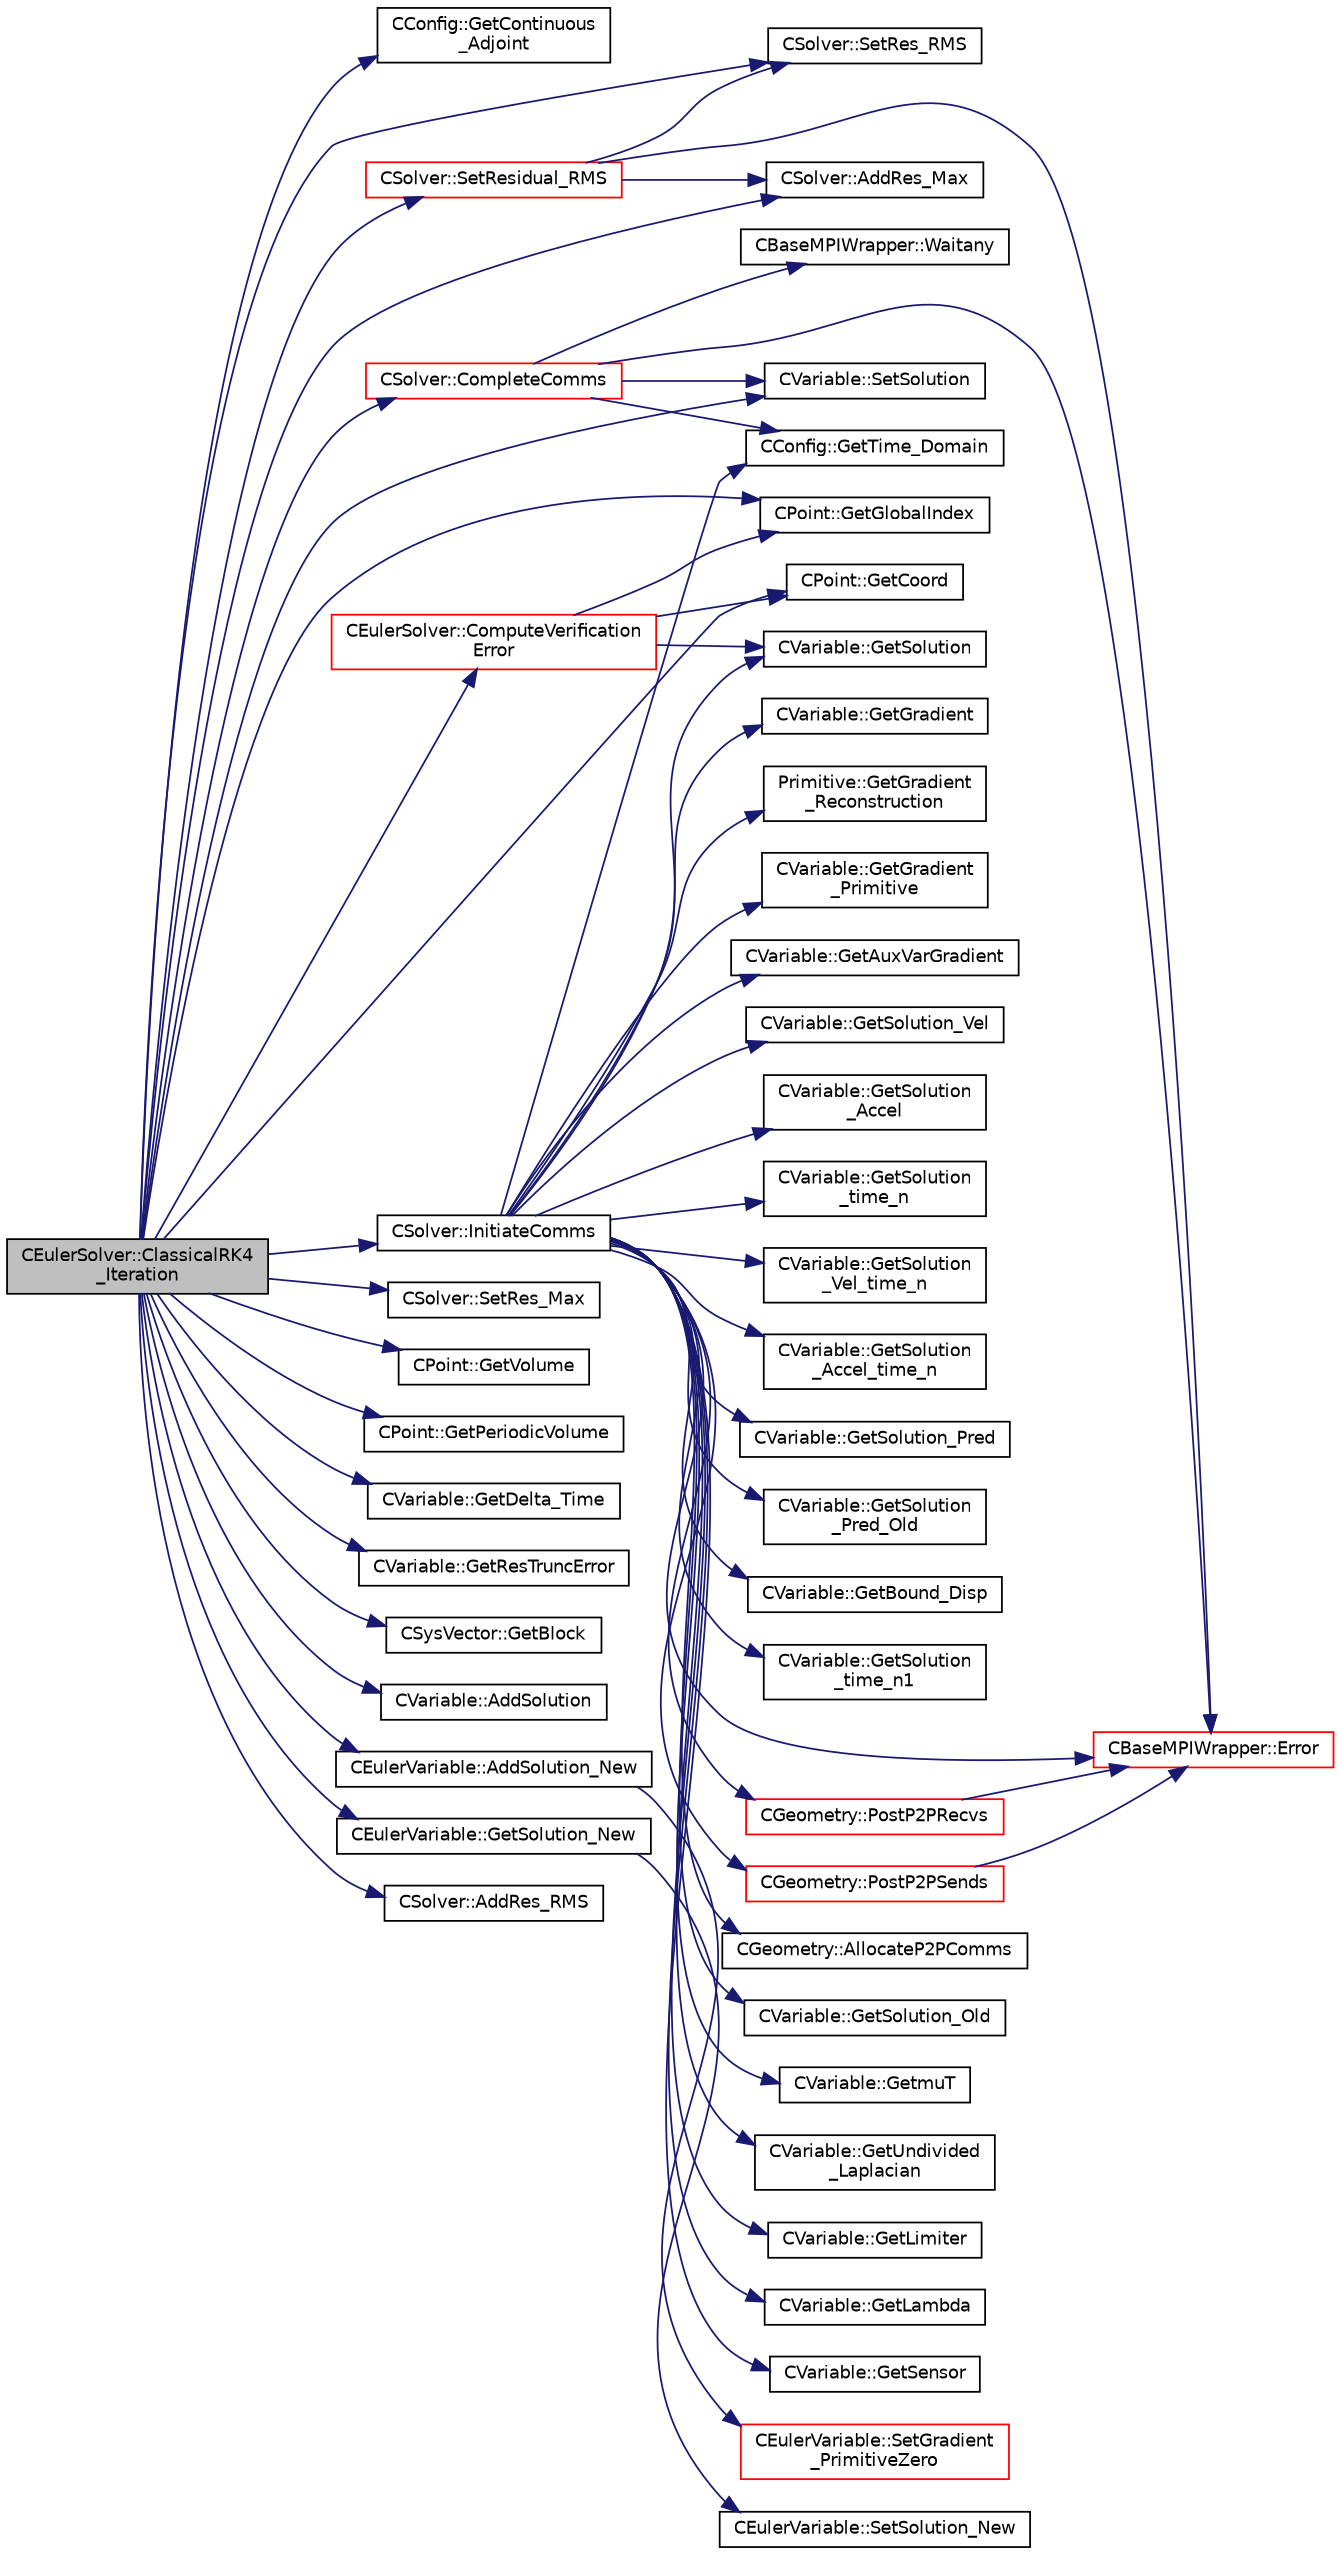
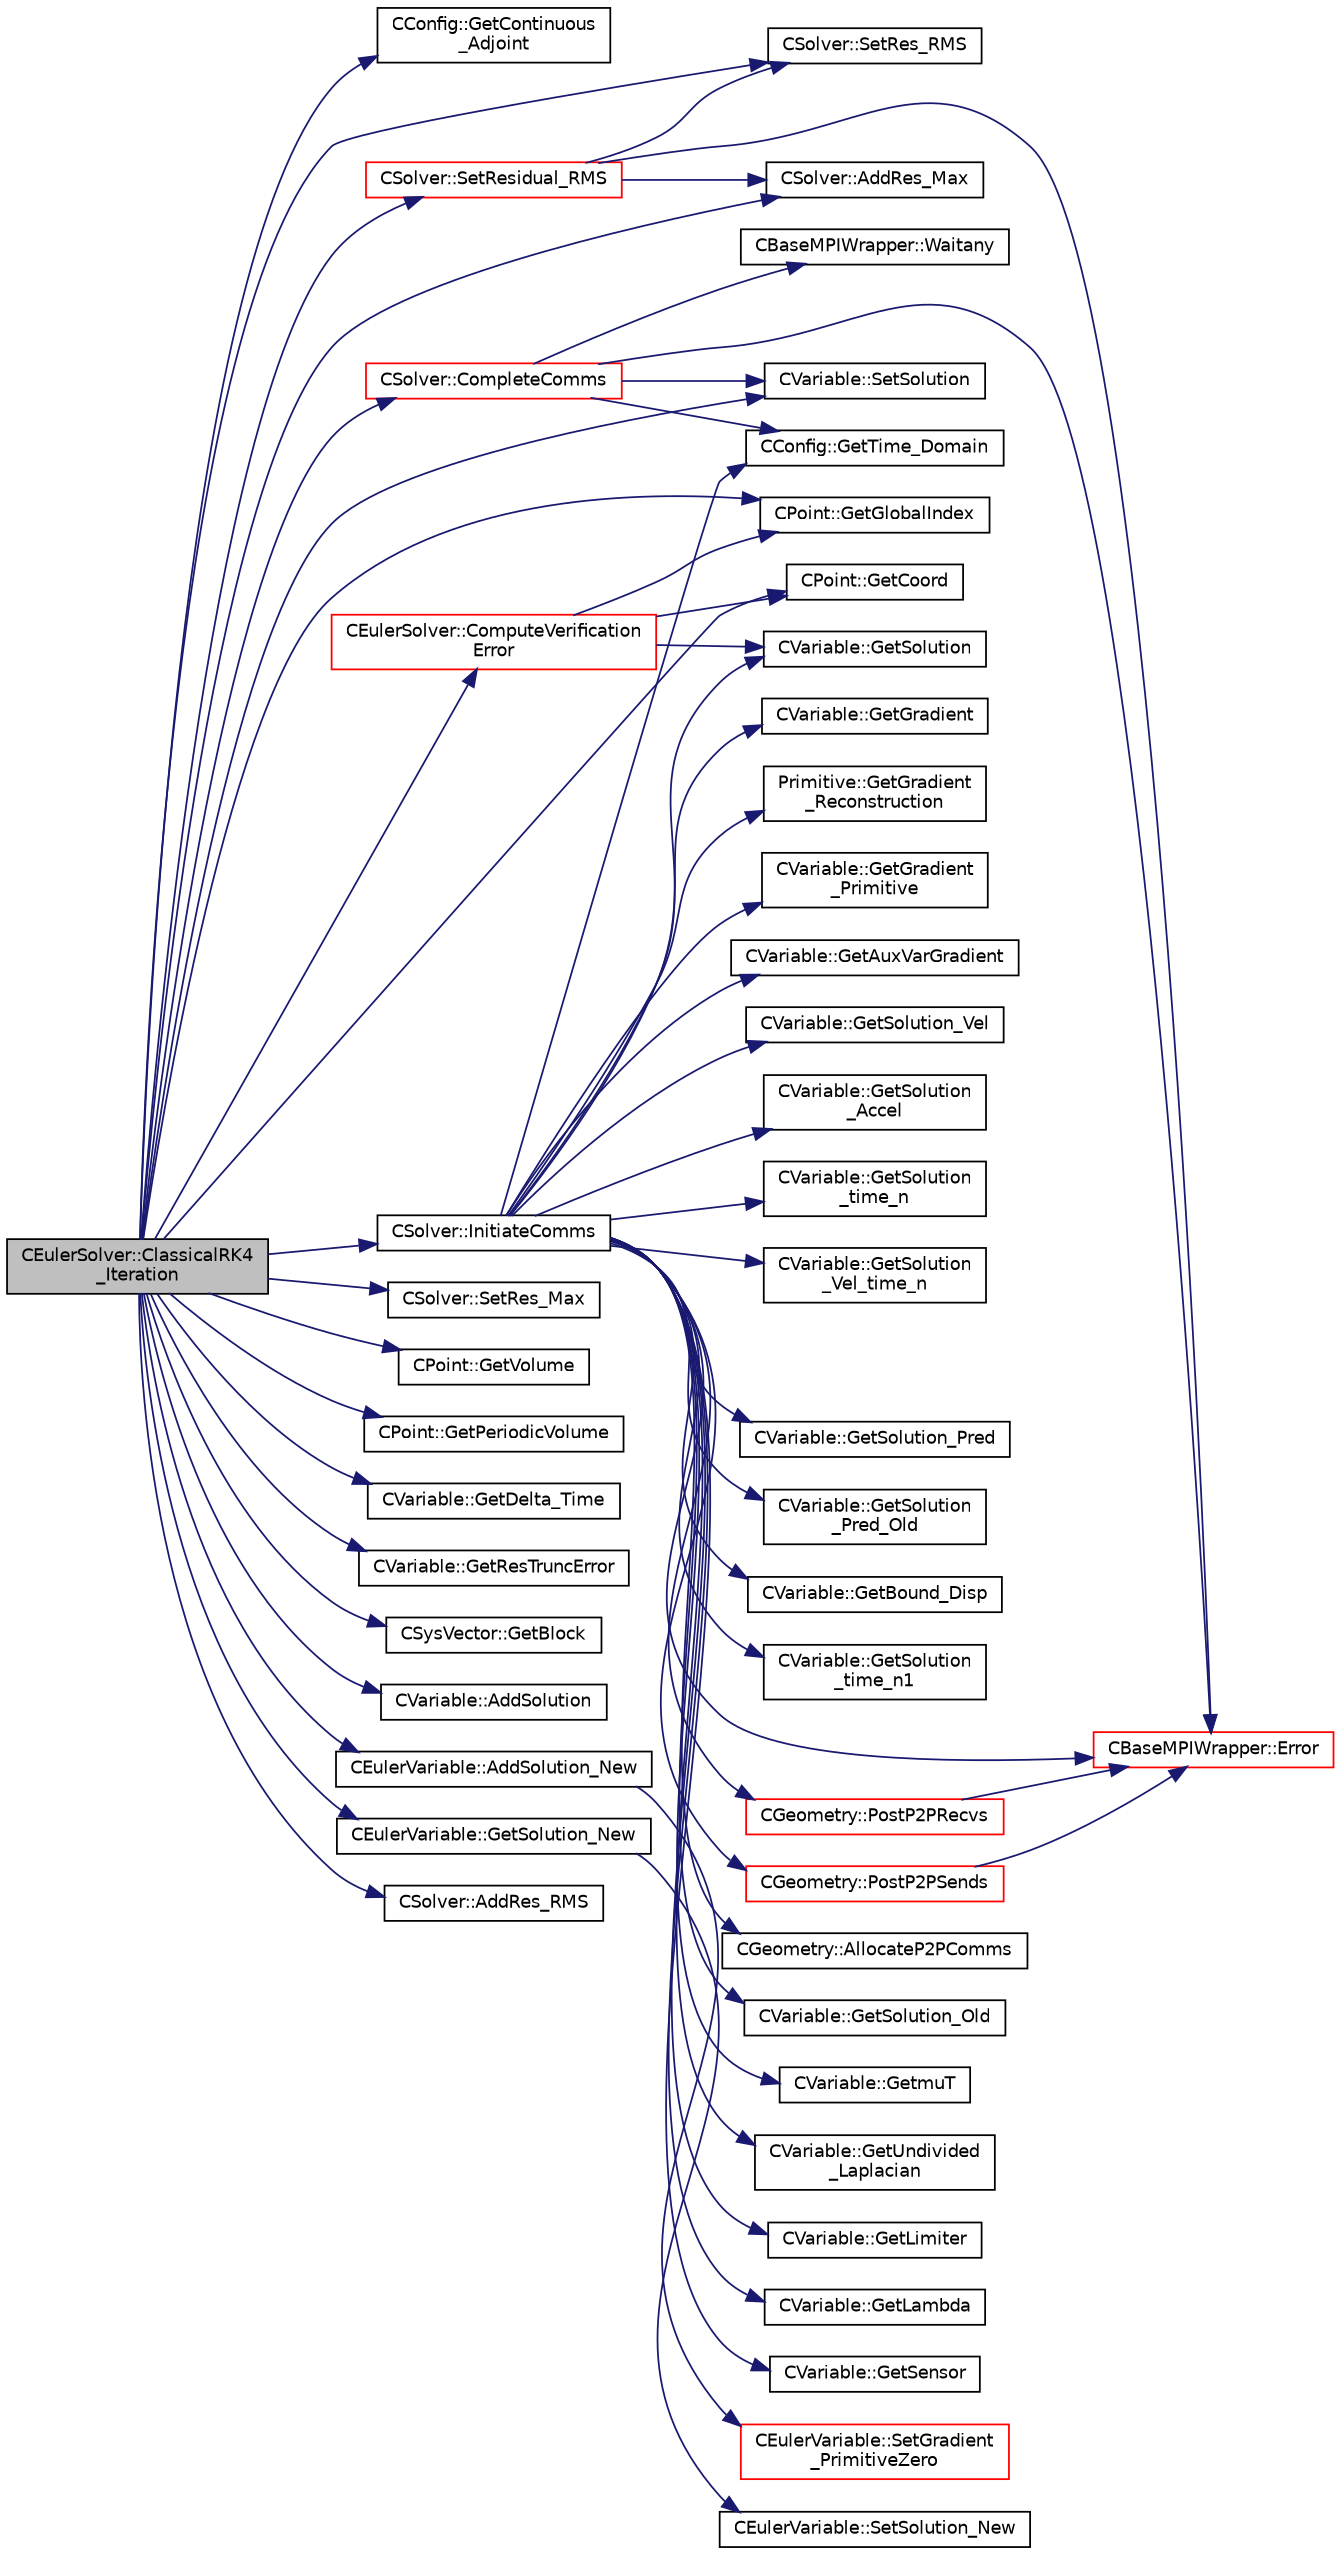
node "CVariable::GetSolution _Accel_time_n": removed
